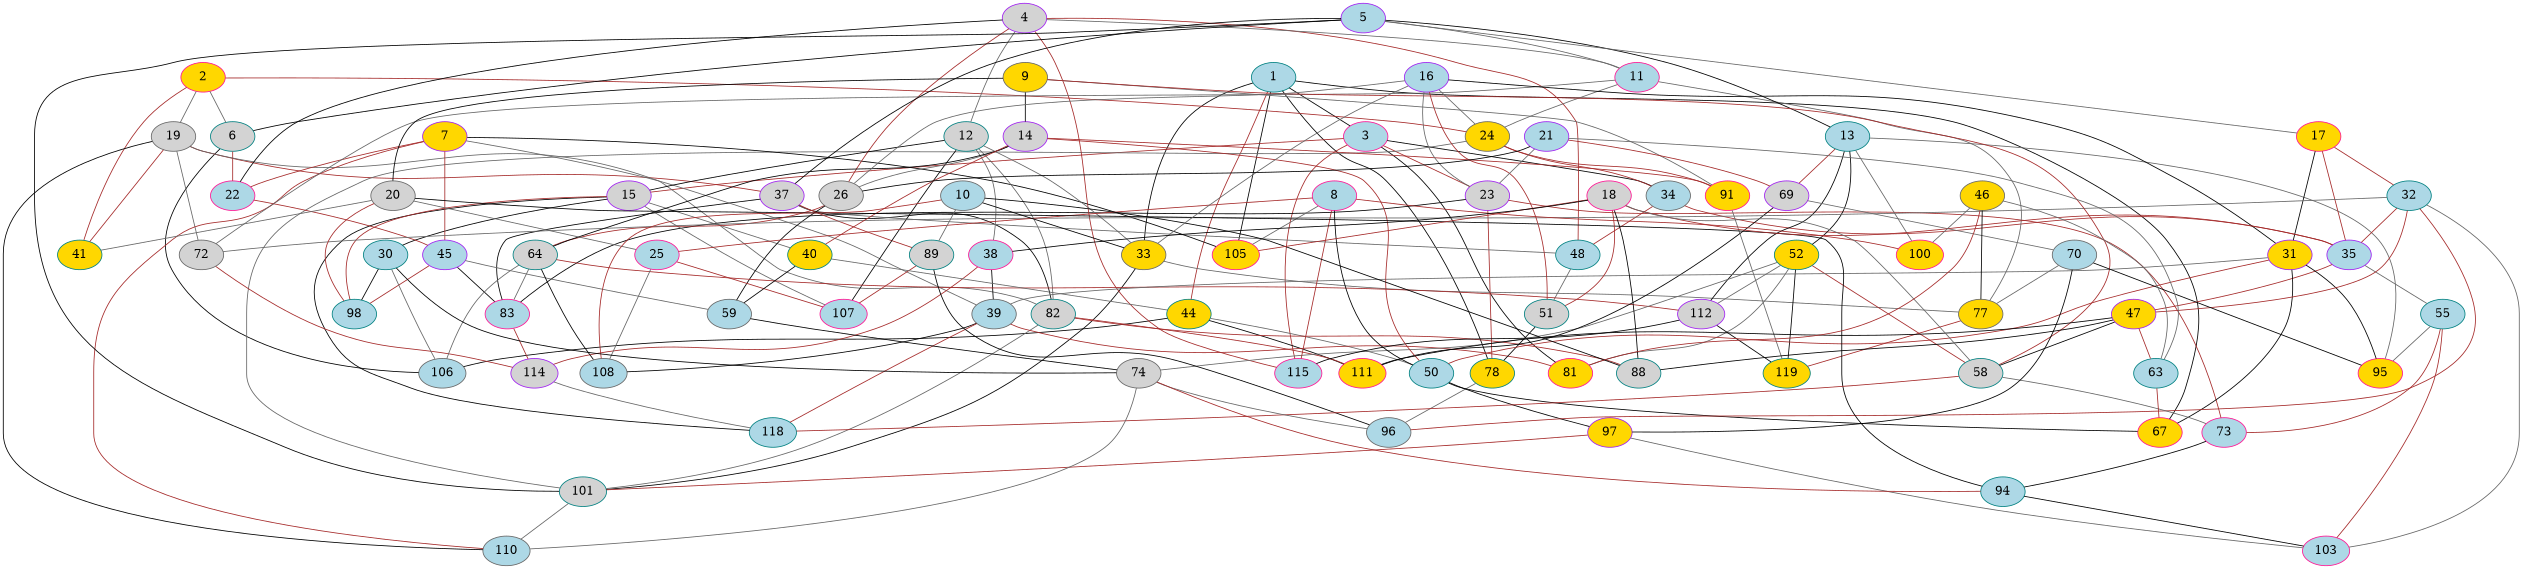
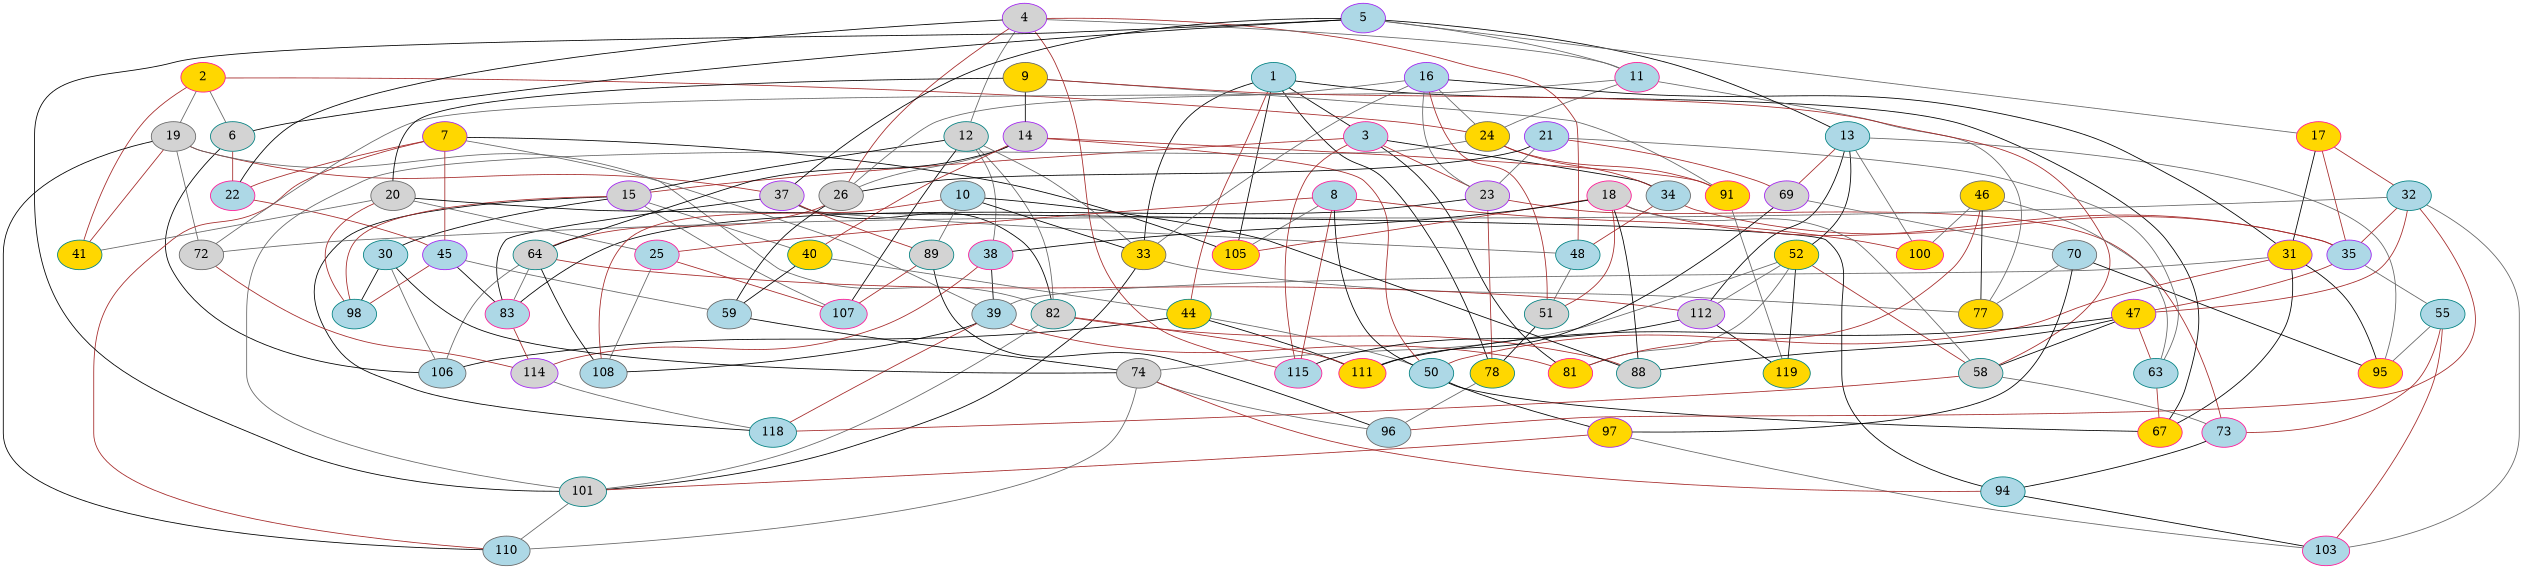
edge "77" -- "119": removed
